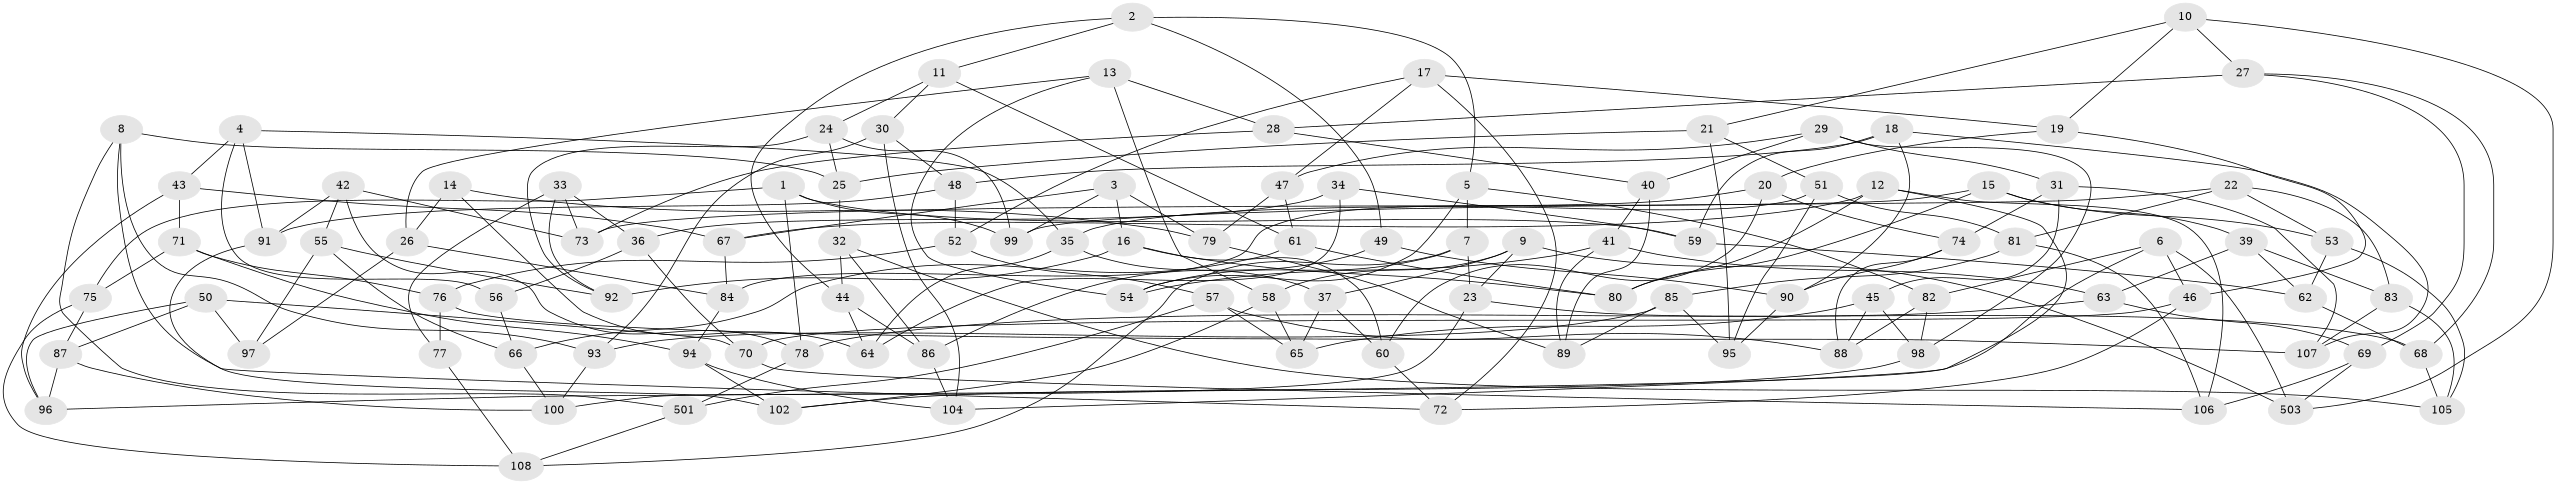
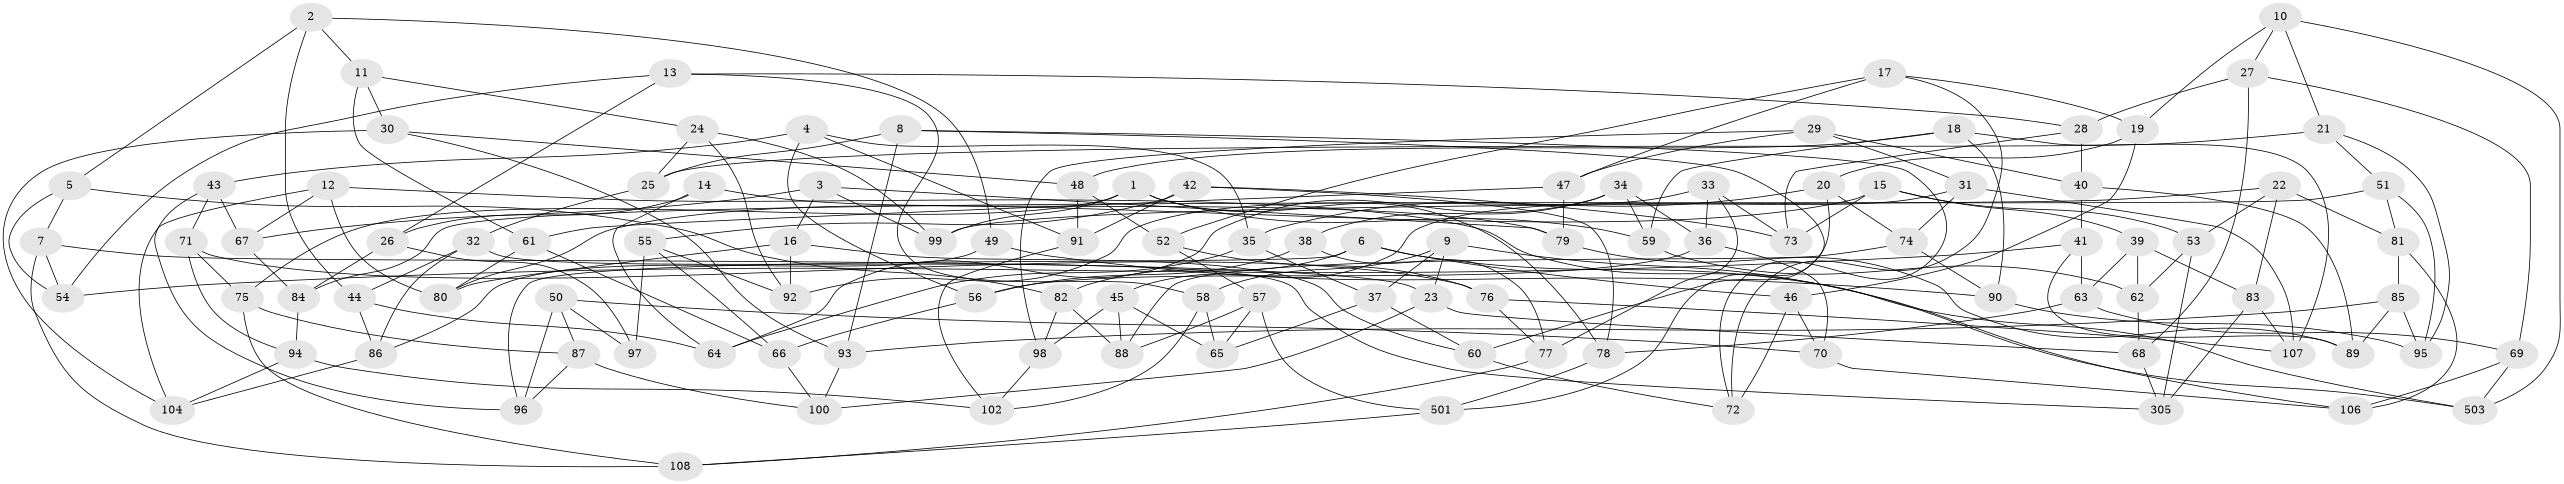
node "38": added
node "105": label "105" -> "305"
